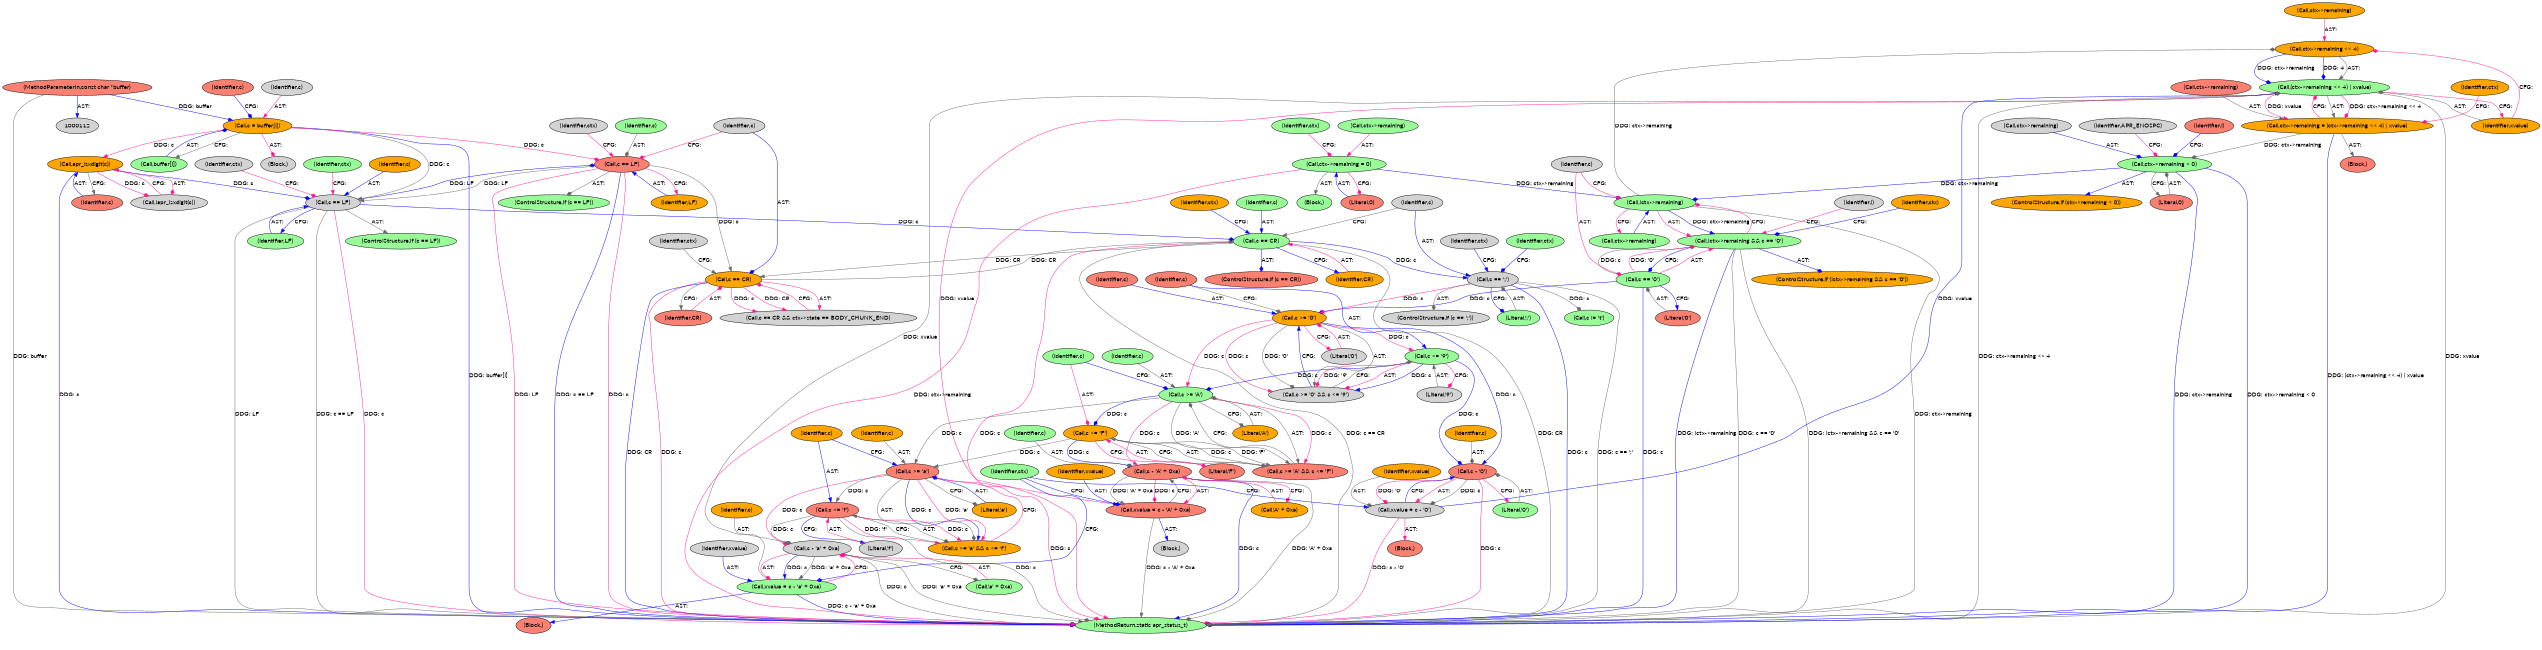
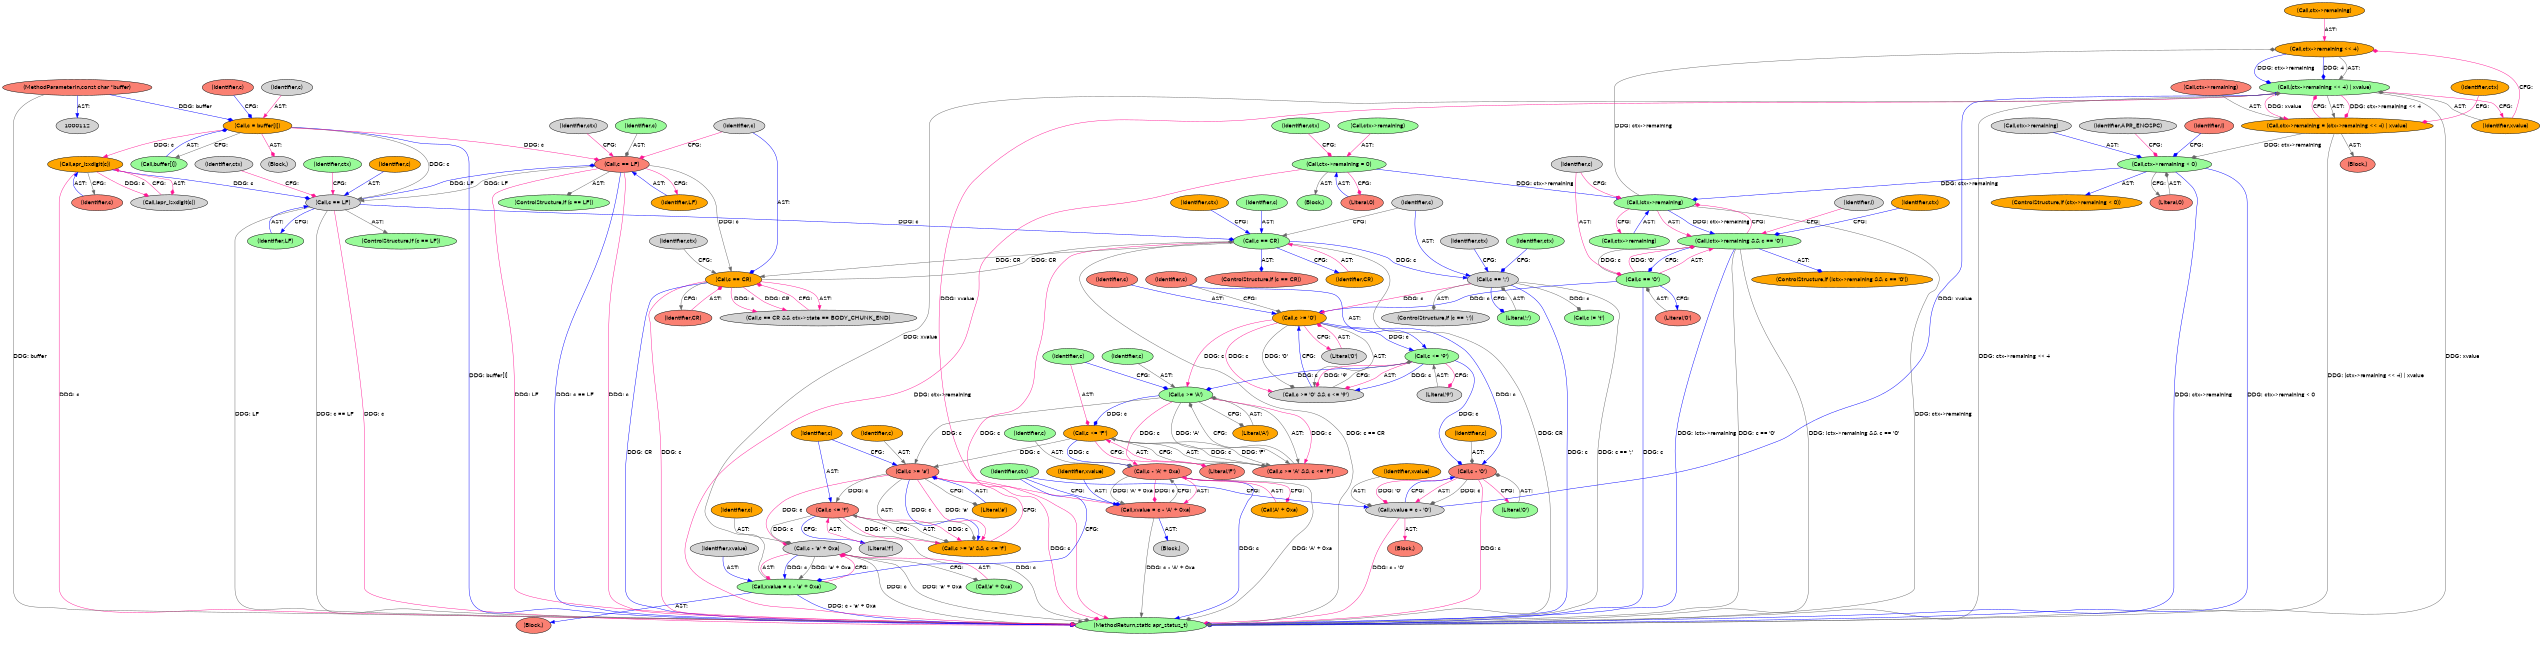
edge "(MethodParameterIn,const char *buffer)" -> "(Call,c = buffer[i])": arrowhead normal -> diamond
edge "(Call,c >= '0')" -> "(Call,c <= '9')": color deeppink -> blue
edge "(Call,ctx->remaining = (ctx->remaining << 4) | xvalue)" -> "(MethodReturn,static apr_status_t)": color blue -> gray40
edge "(Call,apr_isxdigit(c))" -> "(MethodReturn,static apr_status_t)": color blue -> deeppink
